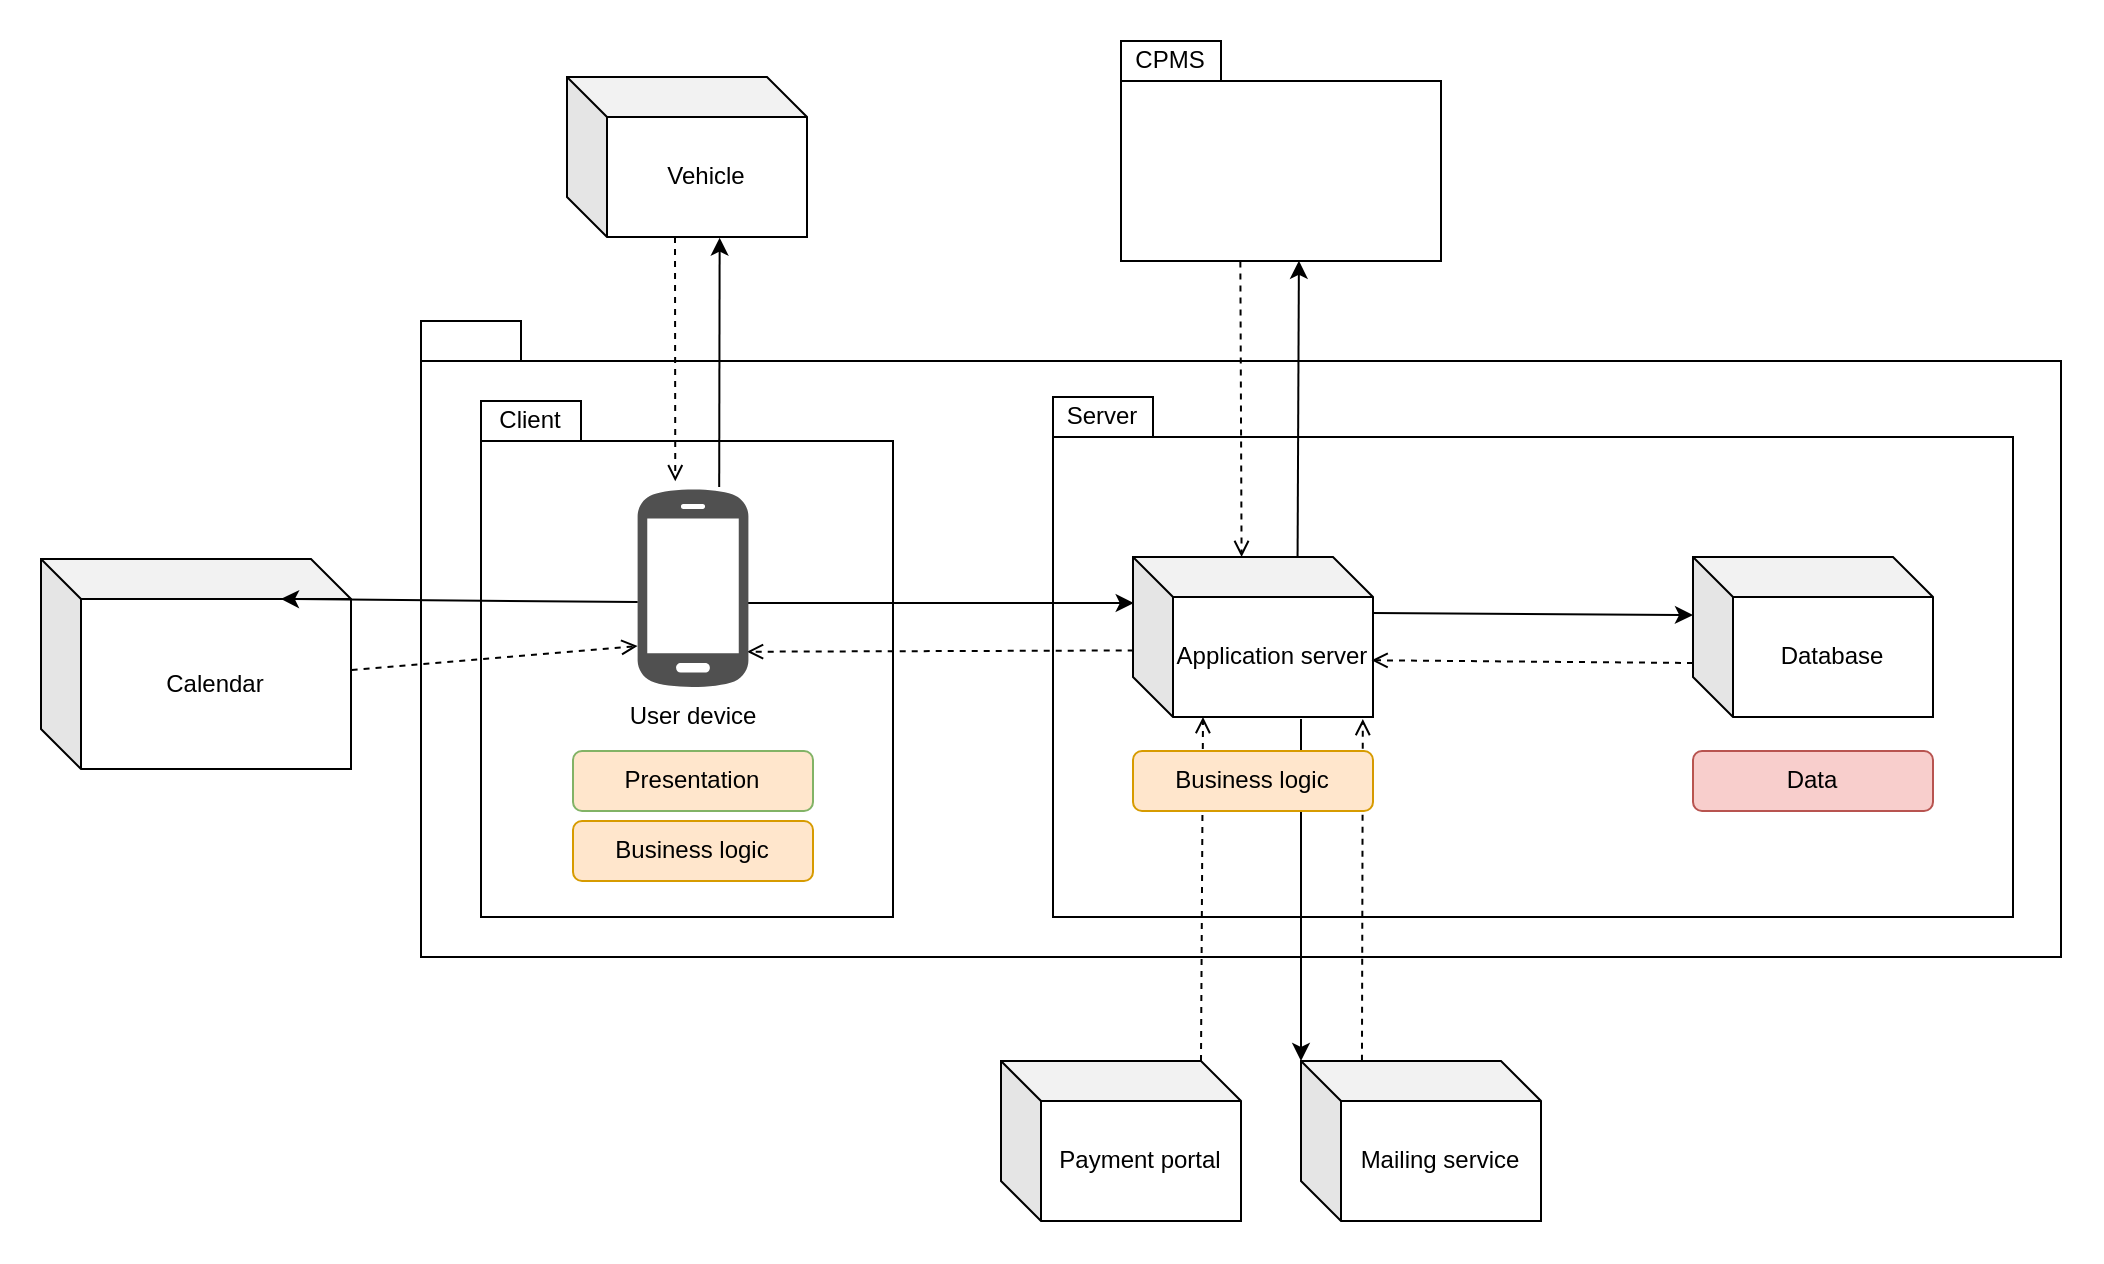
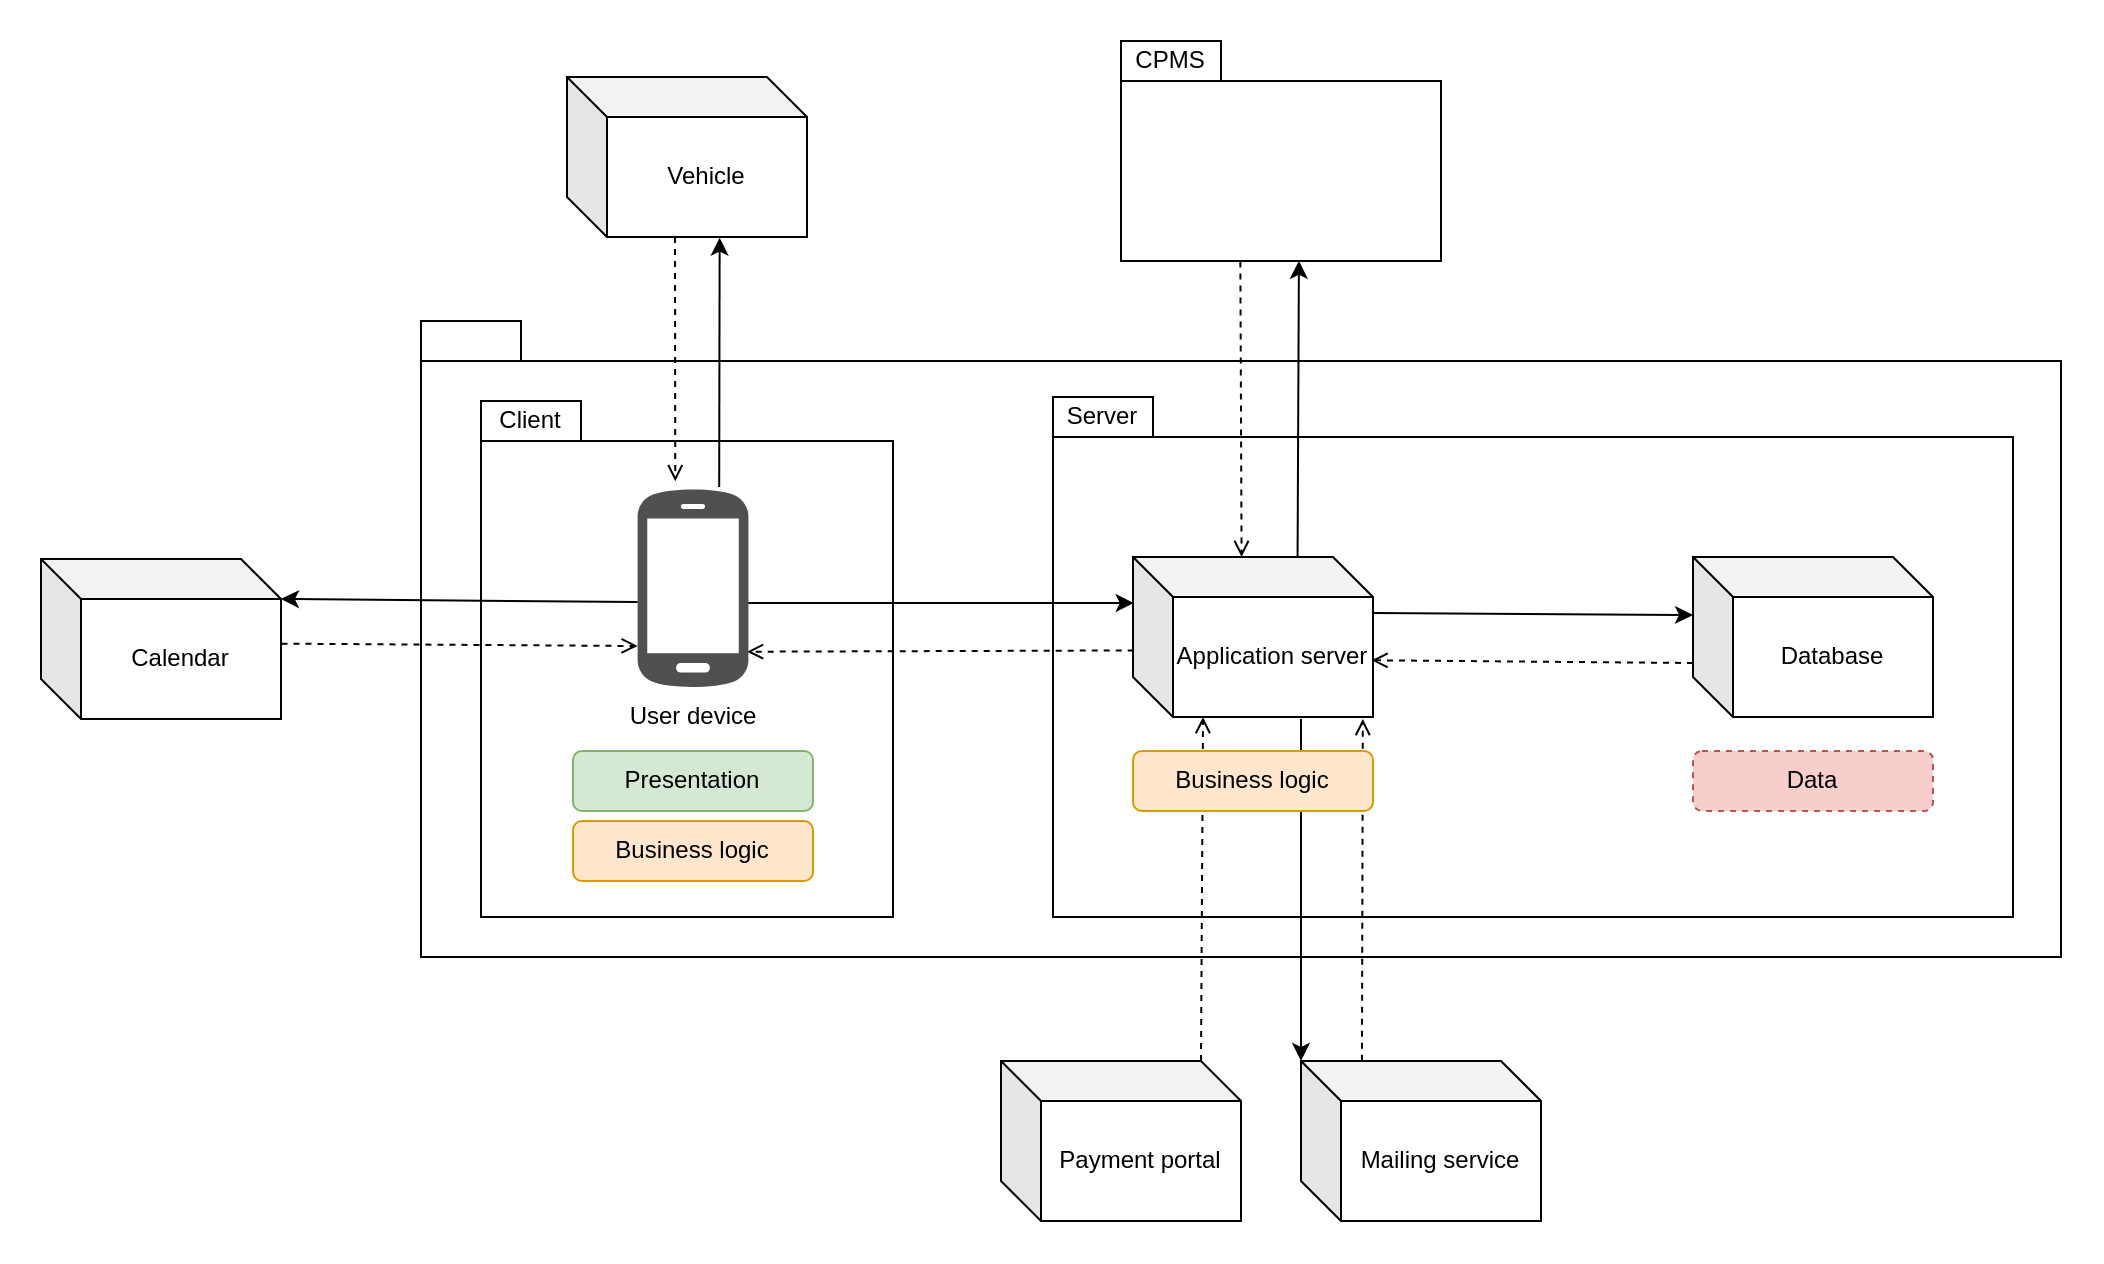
node "Calendar": size 310x210 -> 240x160
node "Presentation": fillcolor #ffe6cc -> #d5e8d4
node "Data": style solid -> dashed
